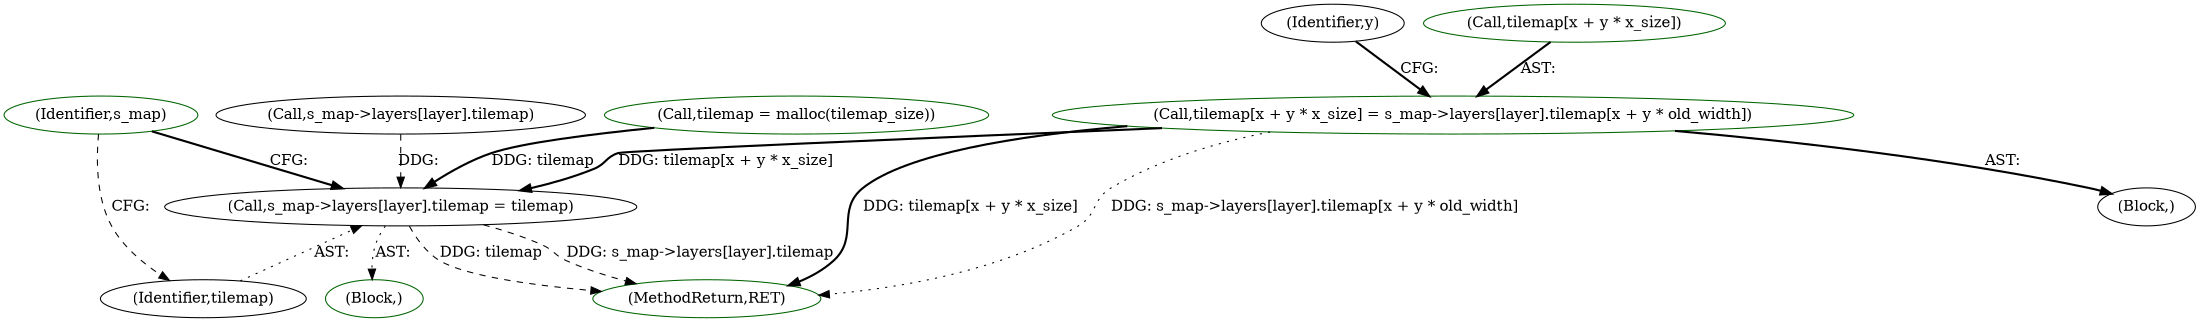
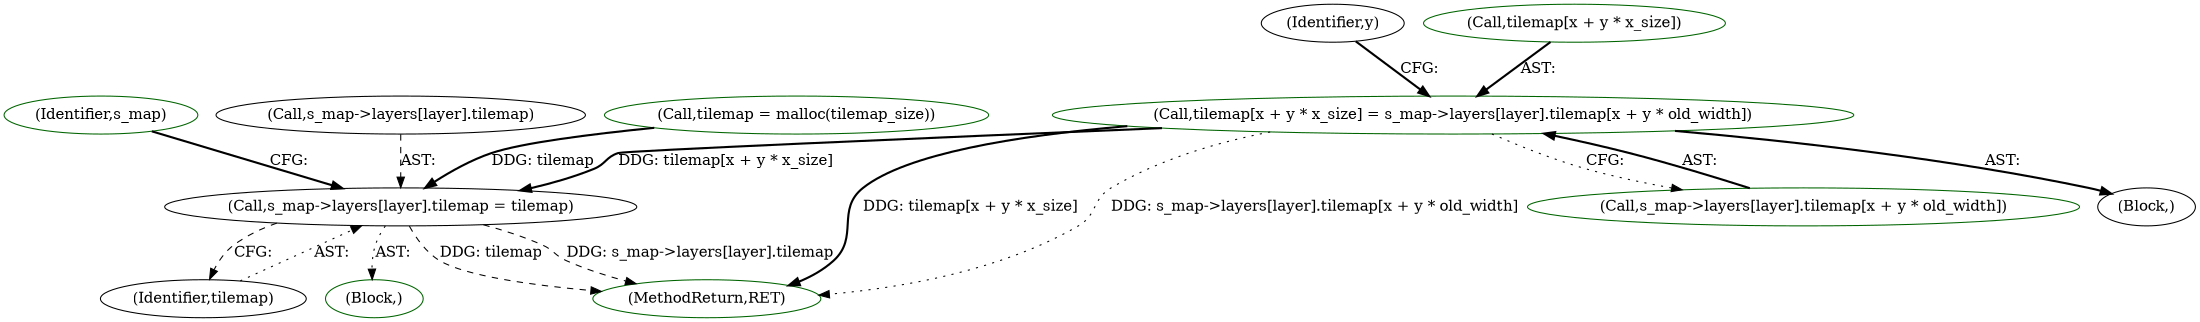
edge "(Call,s_map->layers[layer].tilemap)" -> "(Call,s_map->layers[layer].tilemap = tilemap)": label "DDG: " -> "AST: "
node "(Call,s_map->layers[layer].tilemap[x + y * old_width])": added
edge "(Identifier,s_map)" -> "(Identifier,tilemap)": now "(Call,s_map->layers[layer].tilemap = tilemap)" -> "(Identifier,tilemap)"
